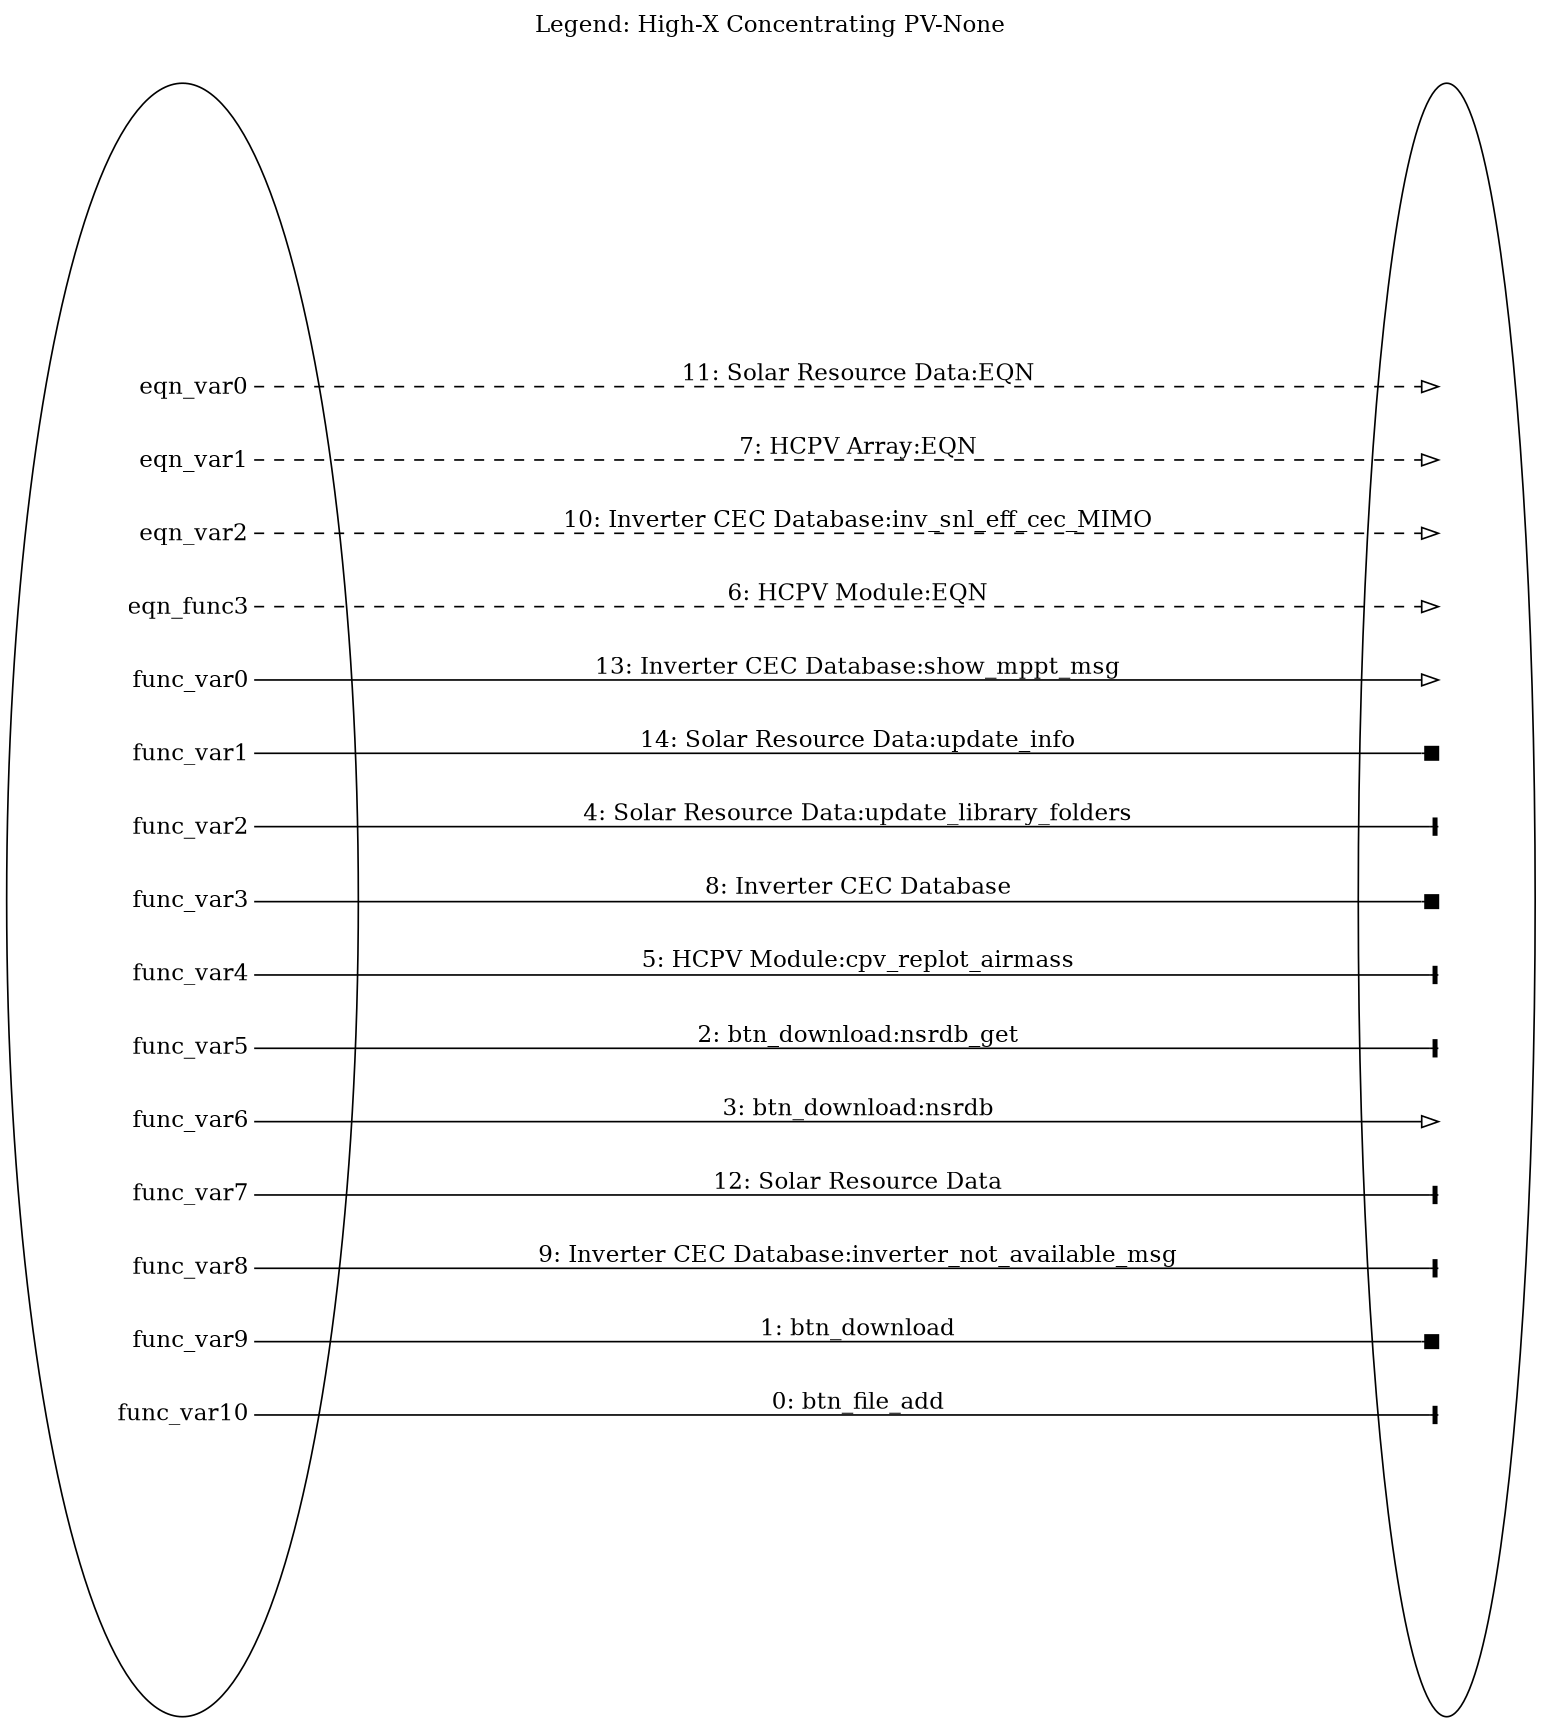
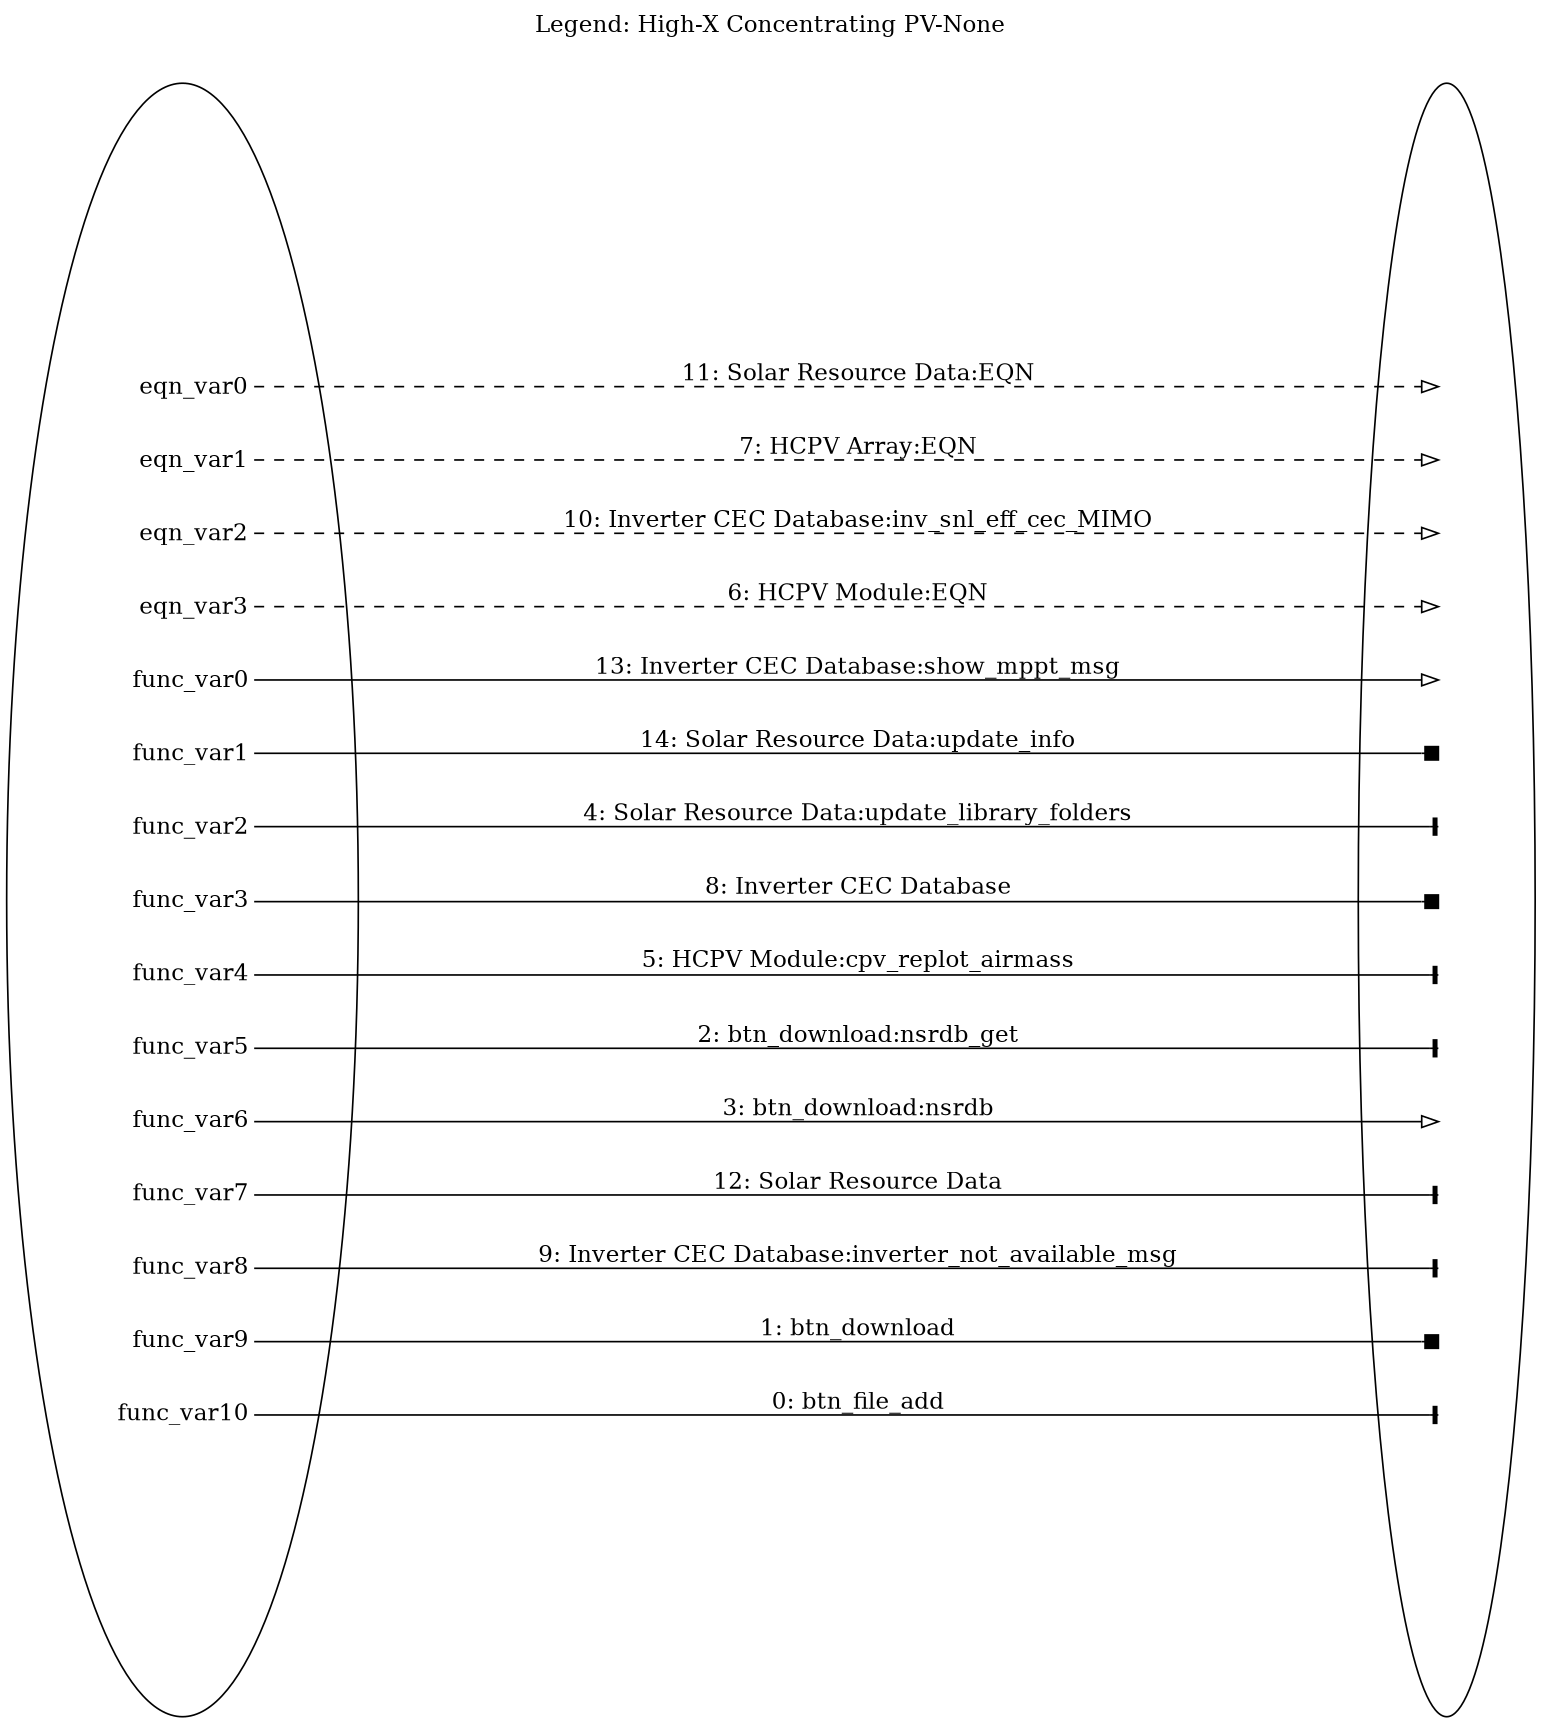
node "eqn_var0": text "eqn_func3" -> "eqn_var3"
